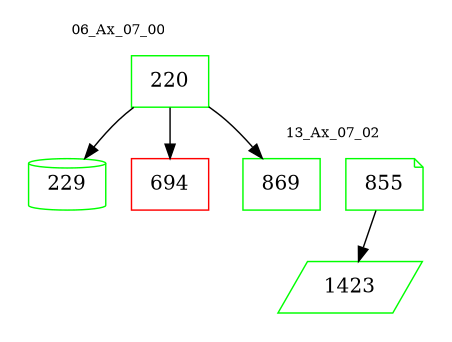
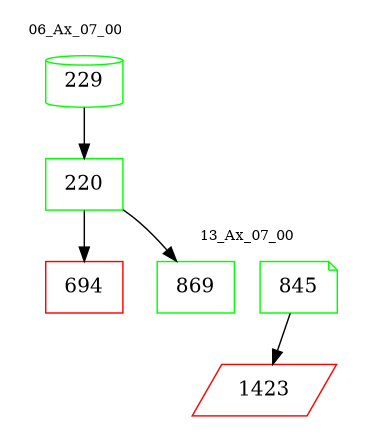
edge "220" -> "229": reversed
cluster "13_Ax_07_02": label "13_Ax_07_02" -> "13_Ax_07_00"
node "855": label "855" -> "845"
node "1423": color green -> red
